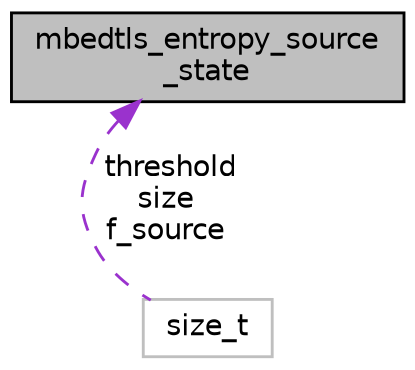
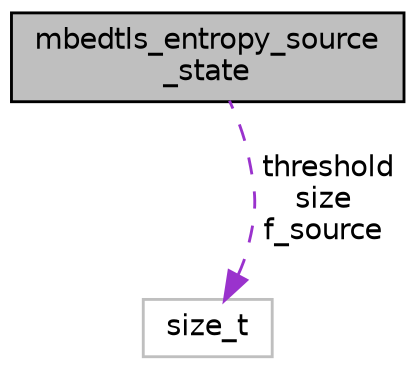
edge "size_t" -> "mbedtls_entropy_source _state": reversed
